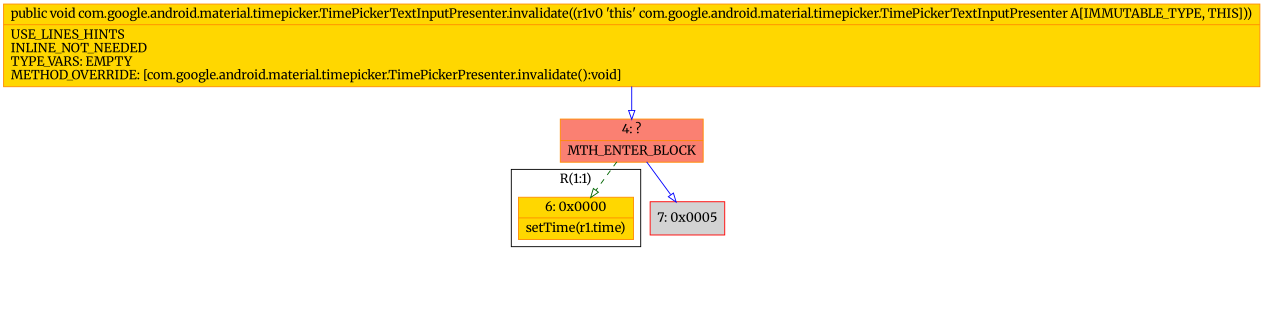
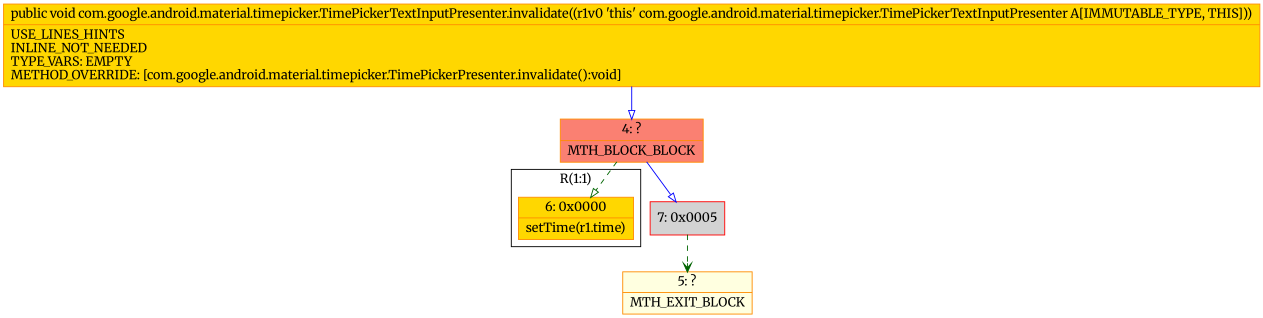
node "4: ?": text "MTH_ENTER_BLOCK" -> "MTH_BLOCK_BLOCK"
node "5: ?": added
